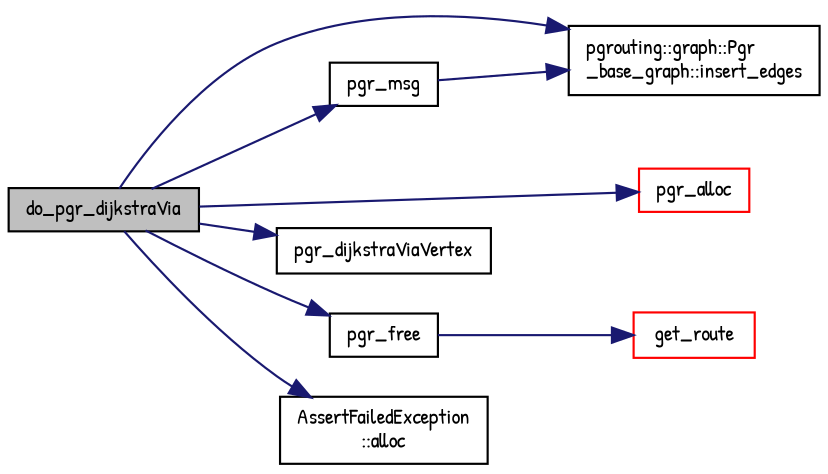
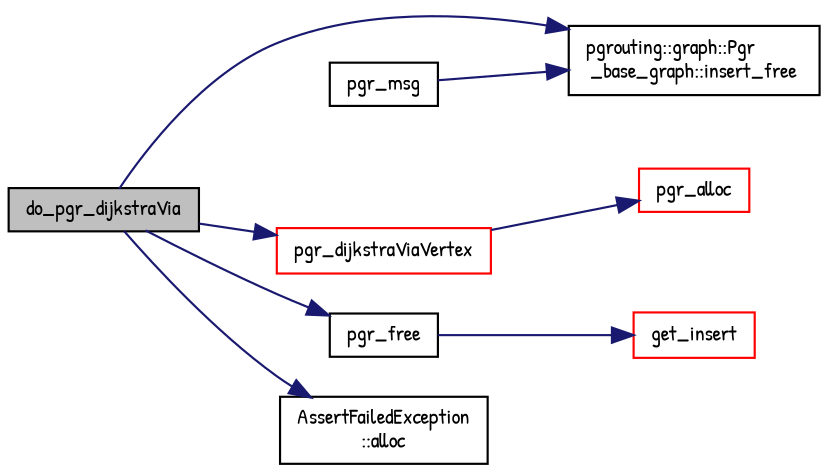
node "pgrouting::graph::Pgr _base_graph::insert_edges": label "pgrouting::graph::Pgr _base_graph::insert_edges" -> "pgrouting::graph::Pgr _base_graph::insert_free"
edge "do_pgr_dijkstraVia" -> "pgr_msg": removed
edge "do_pgr_dijkstraVia" -> "pgr_alloc": now "pgr_dijkstraViaVertex" -> "pgr_alloc"
node "pgr_dijkstraViaVertex": color black -> red
node "get_route": label "get_route" -> "get_insert"
